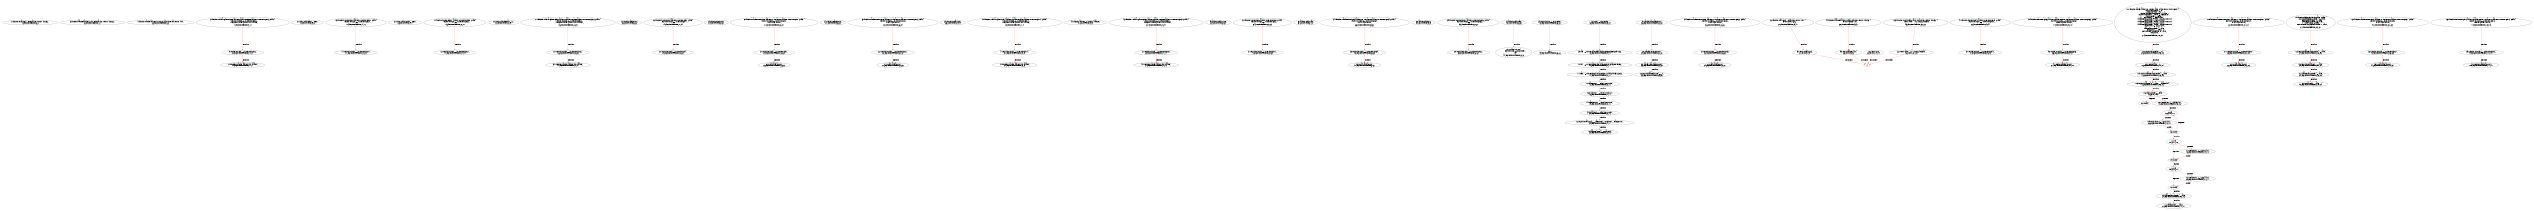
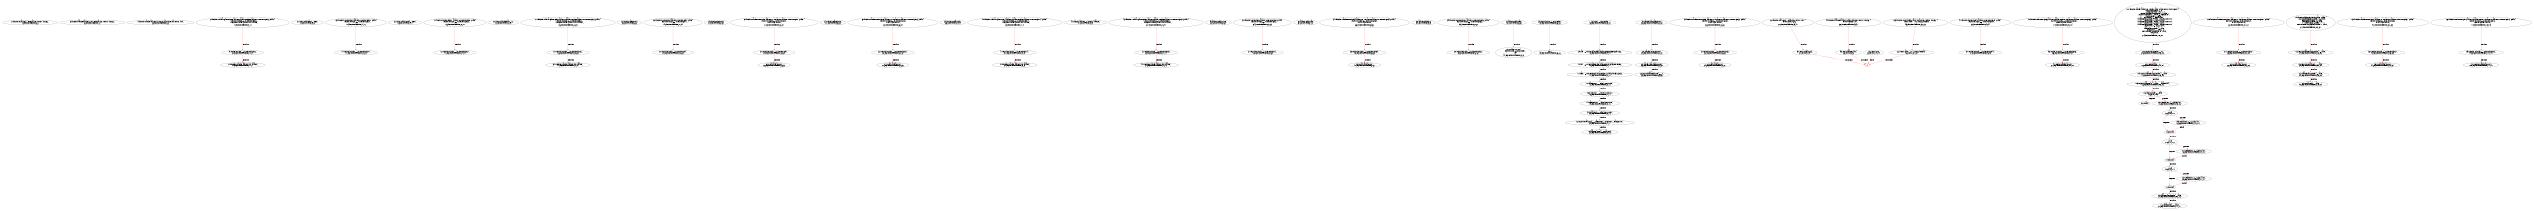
edge "118_ return true; 834-return-119-119" -> "2": label "return_exit" -> "end_if"
edge "108_ end_if" -> "308_ if 750-if-109-110": reversed
edge "119_ end_if" -> "112_ if 790-if-113-114": label "neg_line" -> "next_line"
